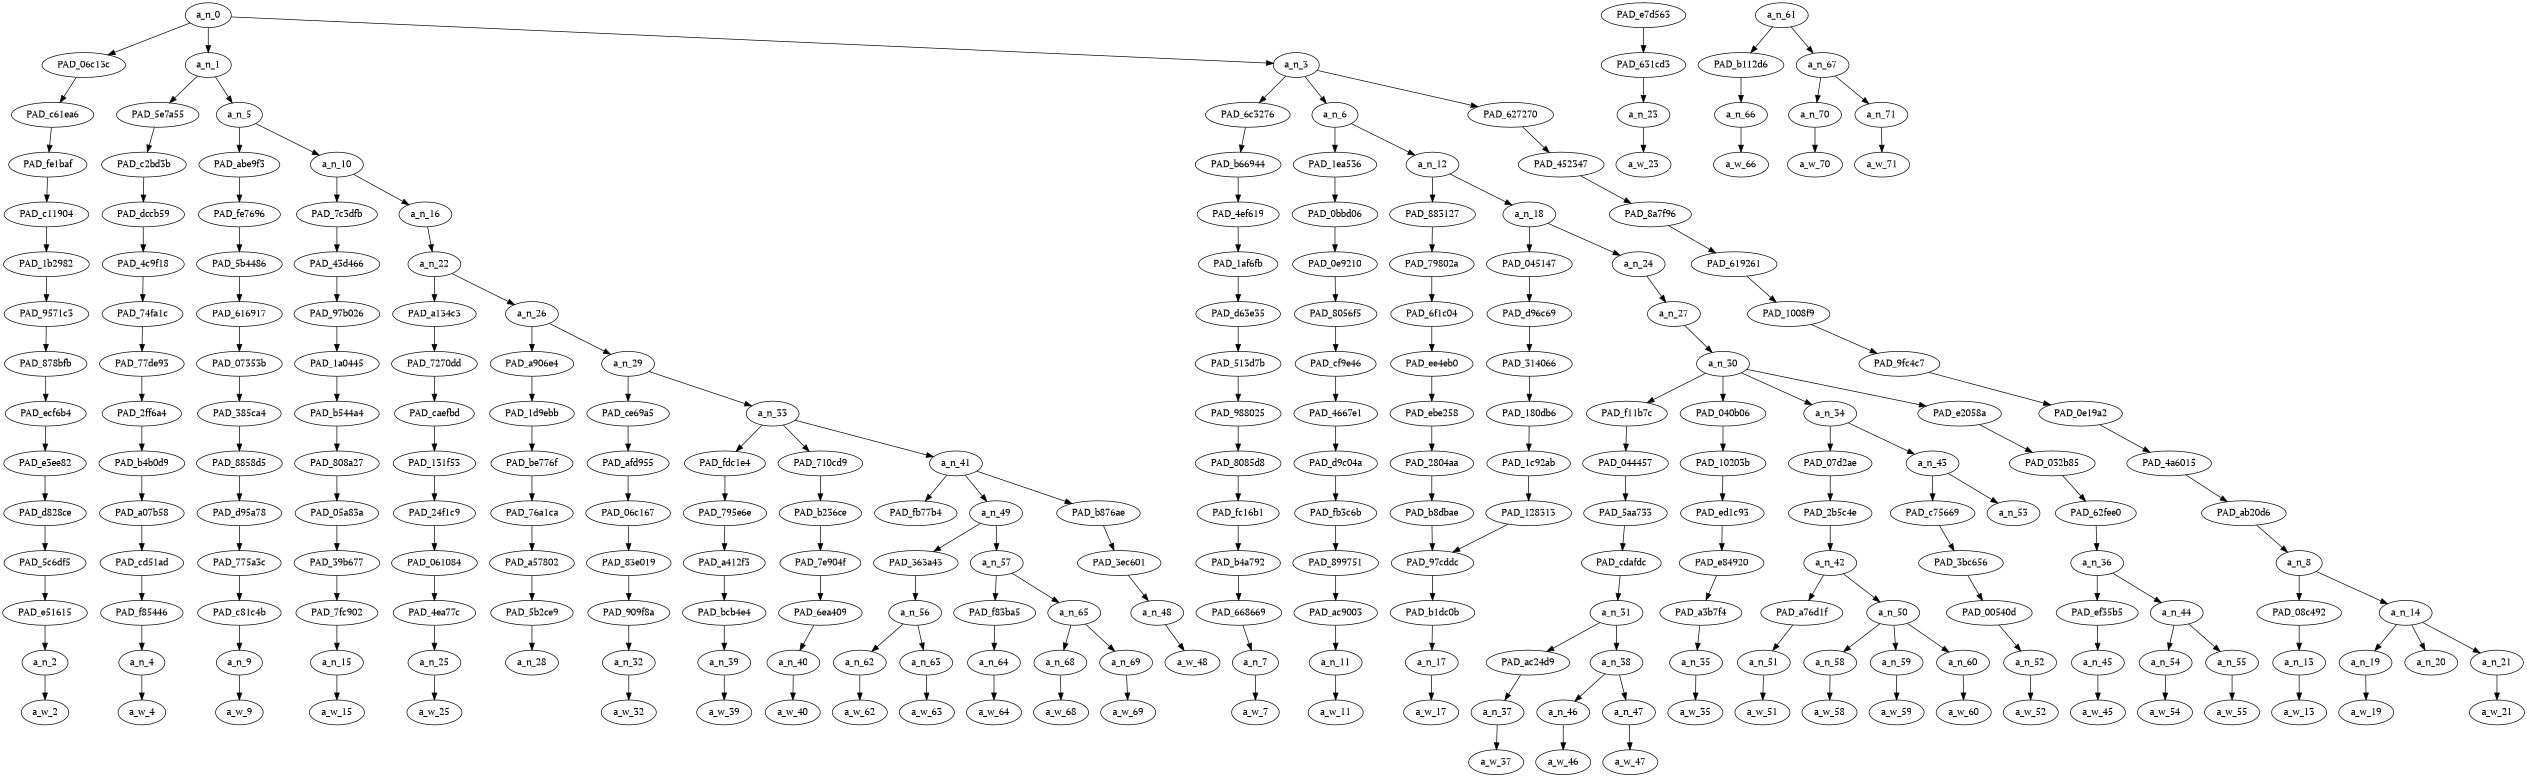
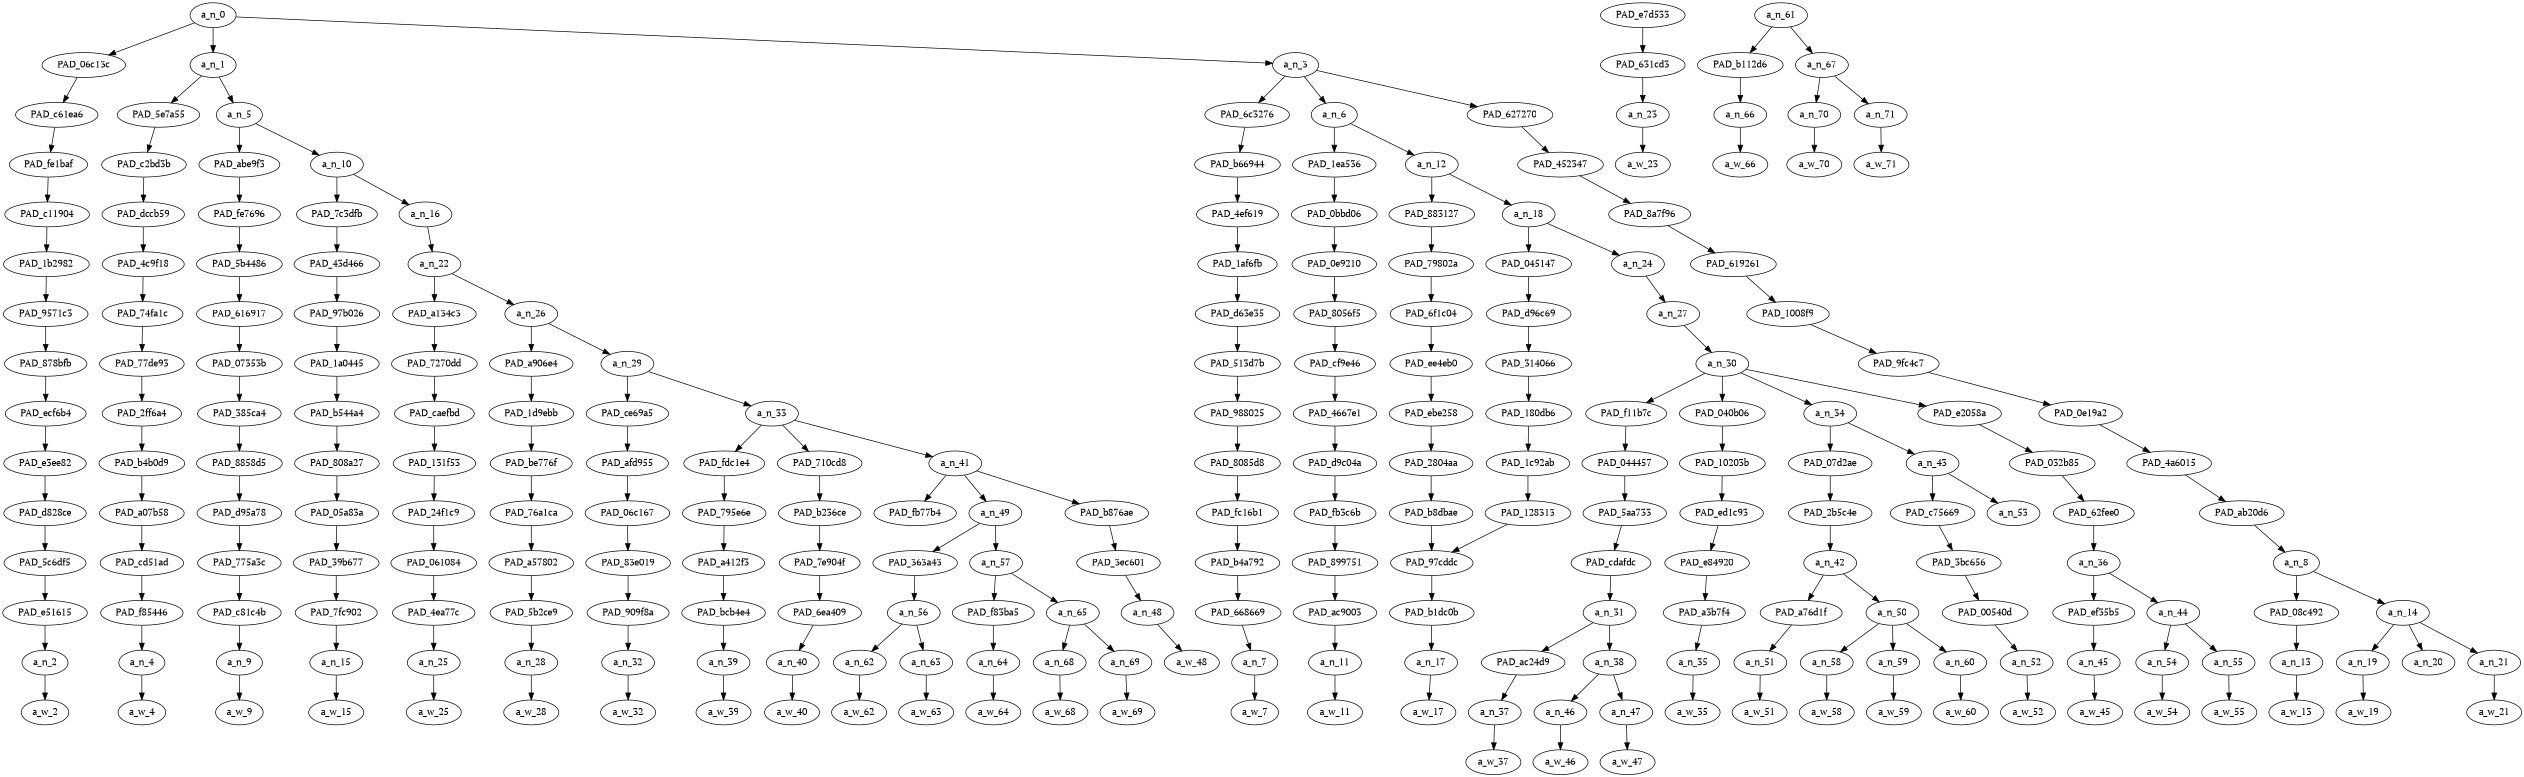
node "PAD_e7d563": label "PAD_e7d563" -> "PAD_e7d533"
node "PAD_710cd9": label "PAD_710cd9" -> "PAD_710cd8"
node "a_w_28": added
